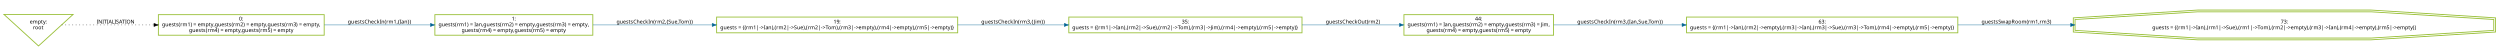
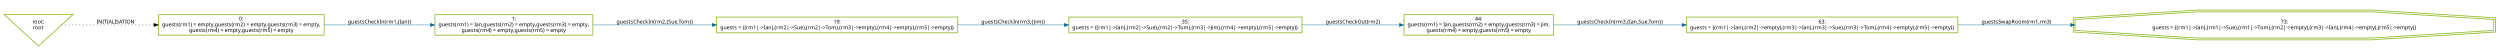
node "empty: root": label "empty: root" -> "root: root"
